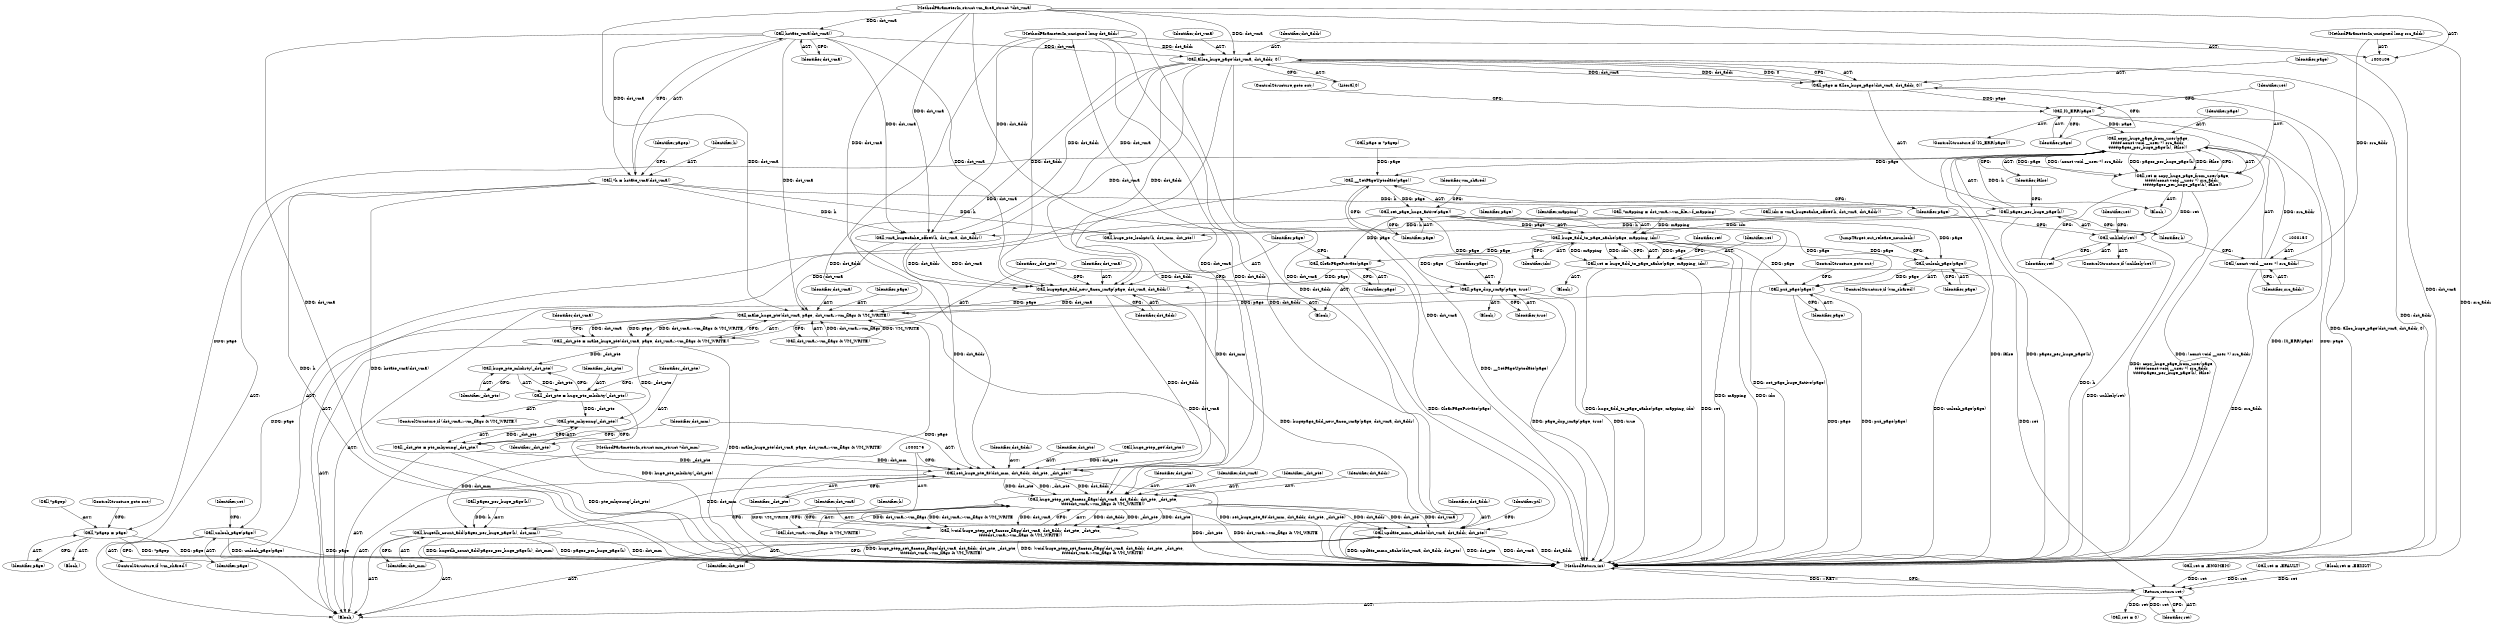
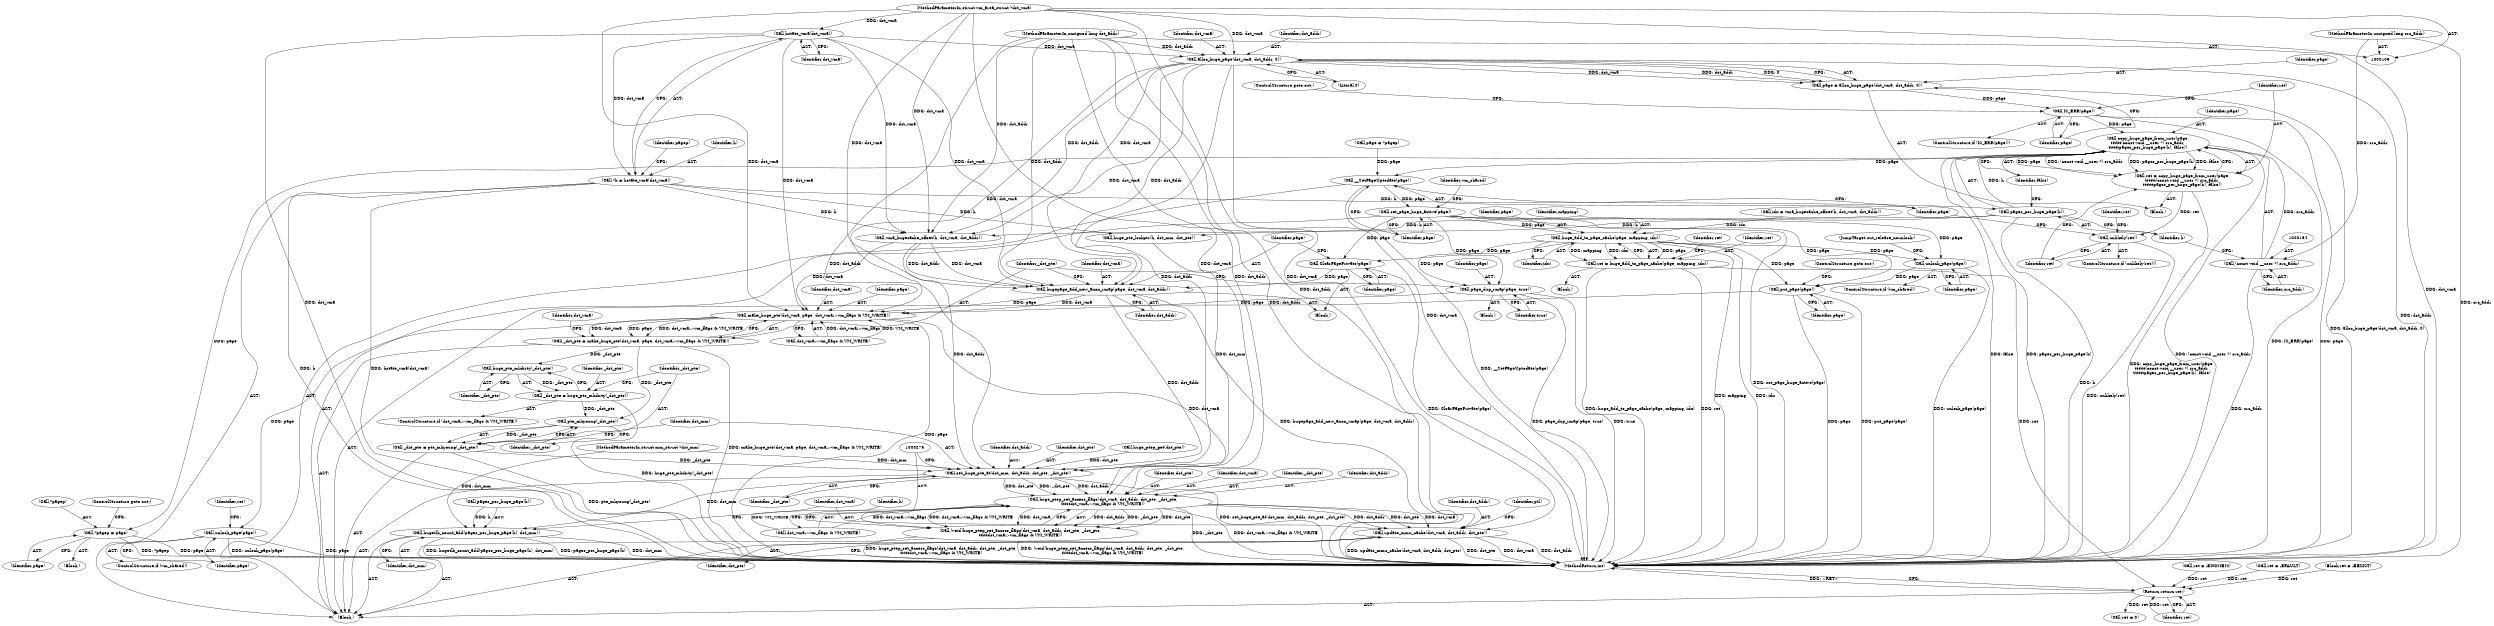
node "(Call,*mapping = dst_vma->vm_file->f_mapping)": removed
